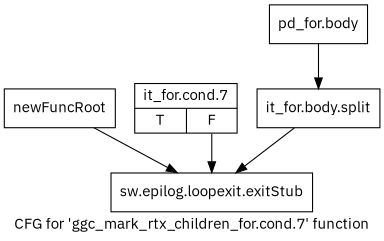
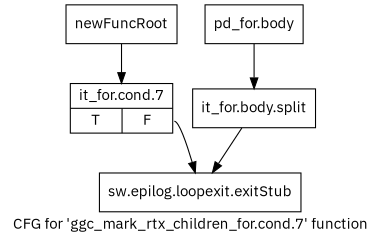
edge "newFuncRoot" -> "sw.epilog.loopexit.exitStub": now "newFuncRoot" -> "it_for.cond.7"
